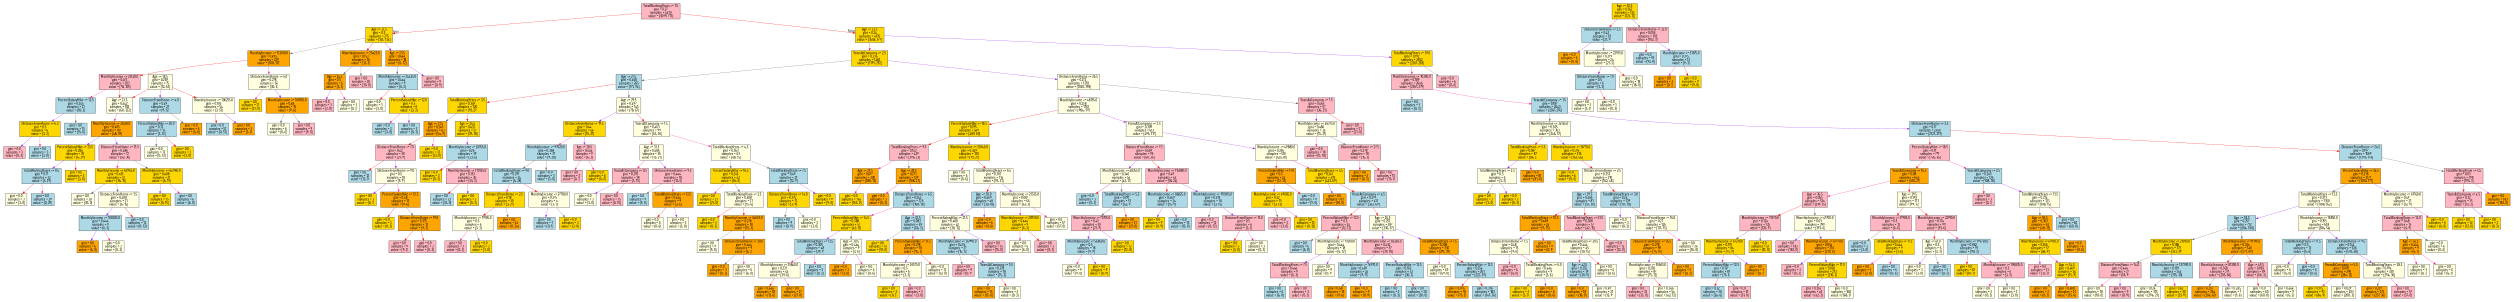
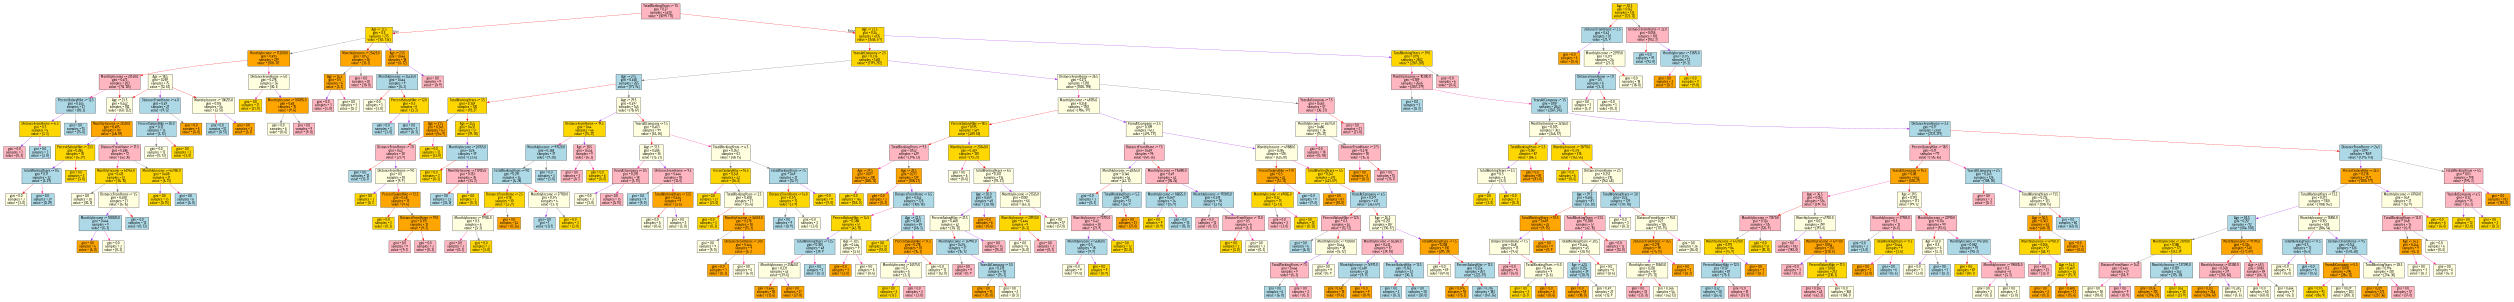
node "gini = 0.0 samples = 1 value = [0, 1]": label "gini = 0.0 samples = 1 value = [0, 1]" -> "gini = 0.0 gini = 1 value = [0, 1]"
node "gini = 0.124 samples = 315 value = [294, 21]": fillcolor lightyellow -> orange
